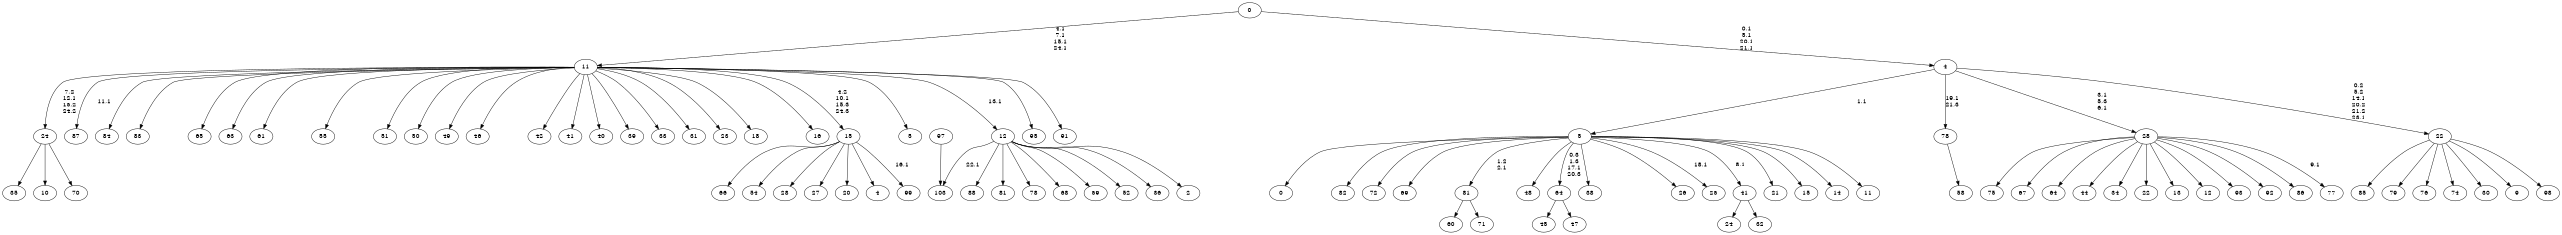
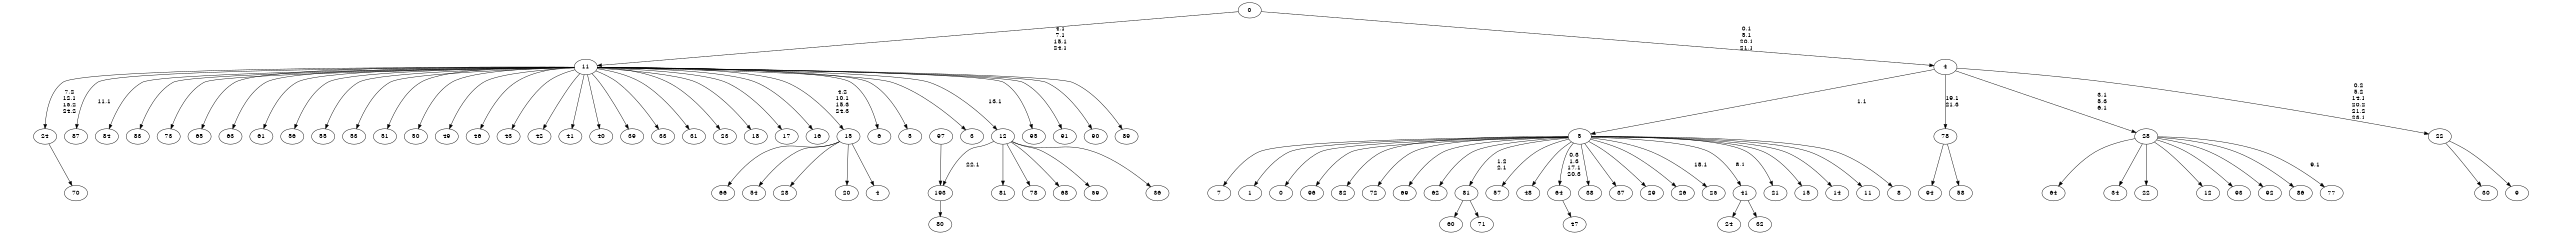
node "73": added
node "56": added
node "53": added
node "43": added
node "17": added
node "6": added
node "3": added
node "90": added
node "89": added
node "35": removed
node "10": removed
node "27": removed
node "99": removed
node "103": label "103" -> "193"
node "88": removed
node "52": removed
node "2": removed
node "7": added
node "1": added
node "96": added
node "62": added
node "57": added
node "37": added
node "29": added
node "8": added
node "94": added
node "75": removed
node "67": removed
node "44": removed
node "13": removed
node "85": removed
node "79": removed
node "76": removed
node "74": removed
node "98": removed
node "80": added
node "45": removed
